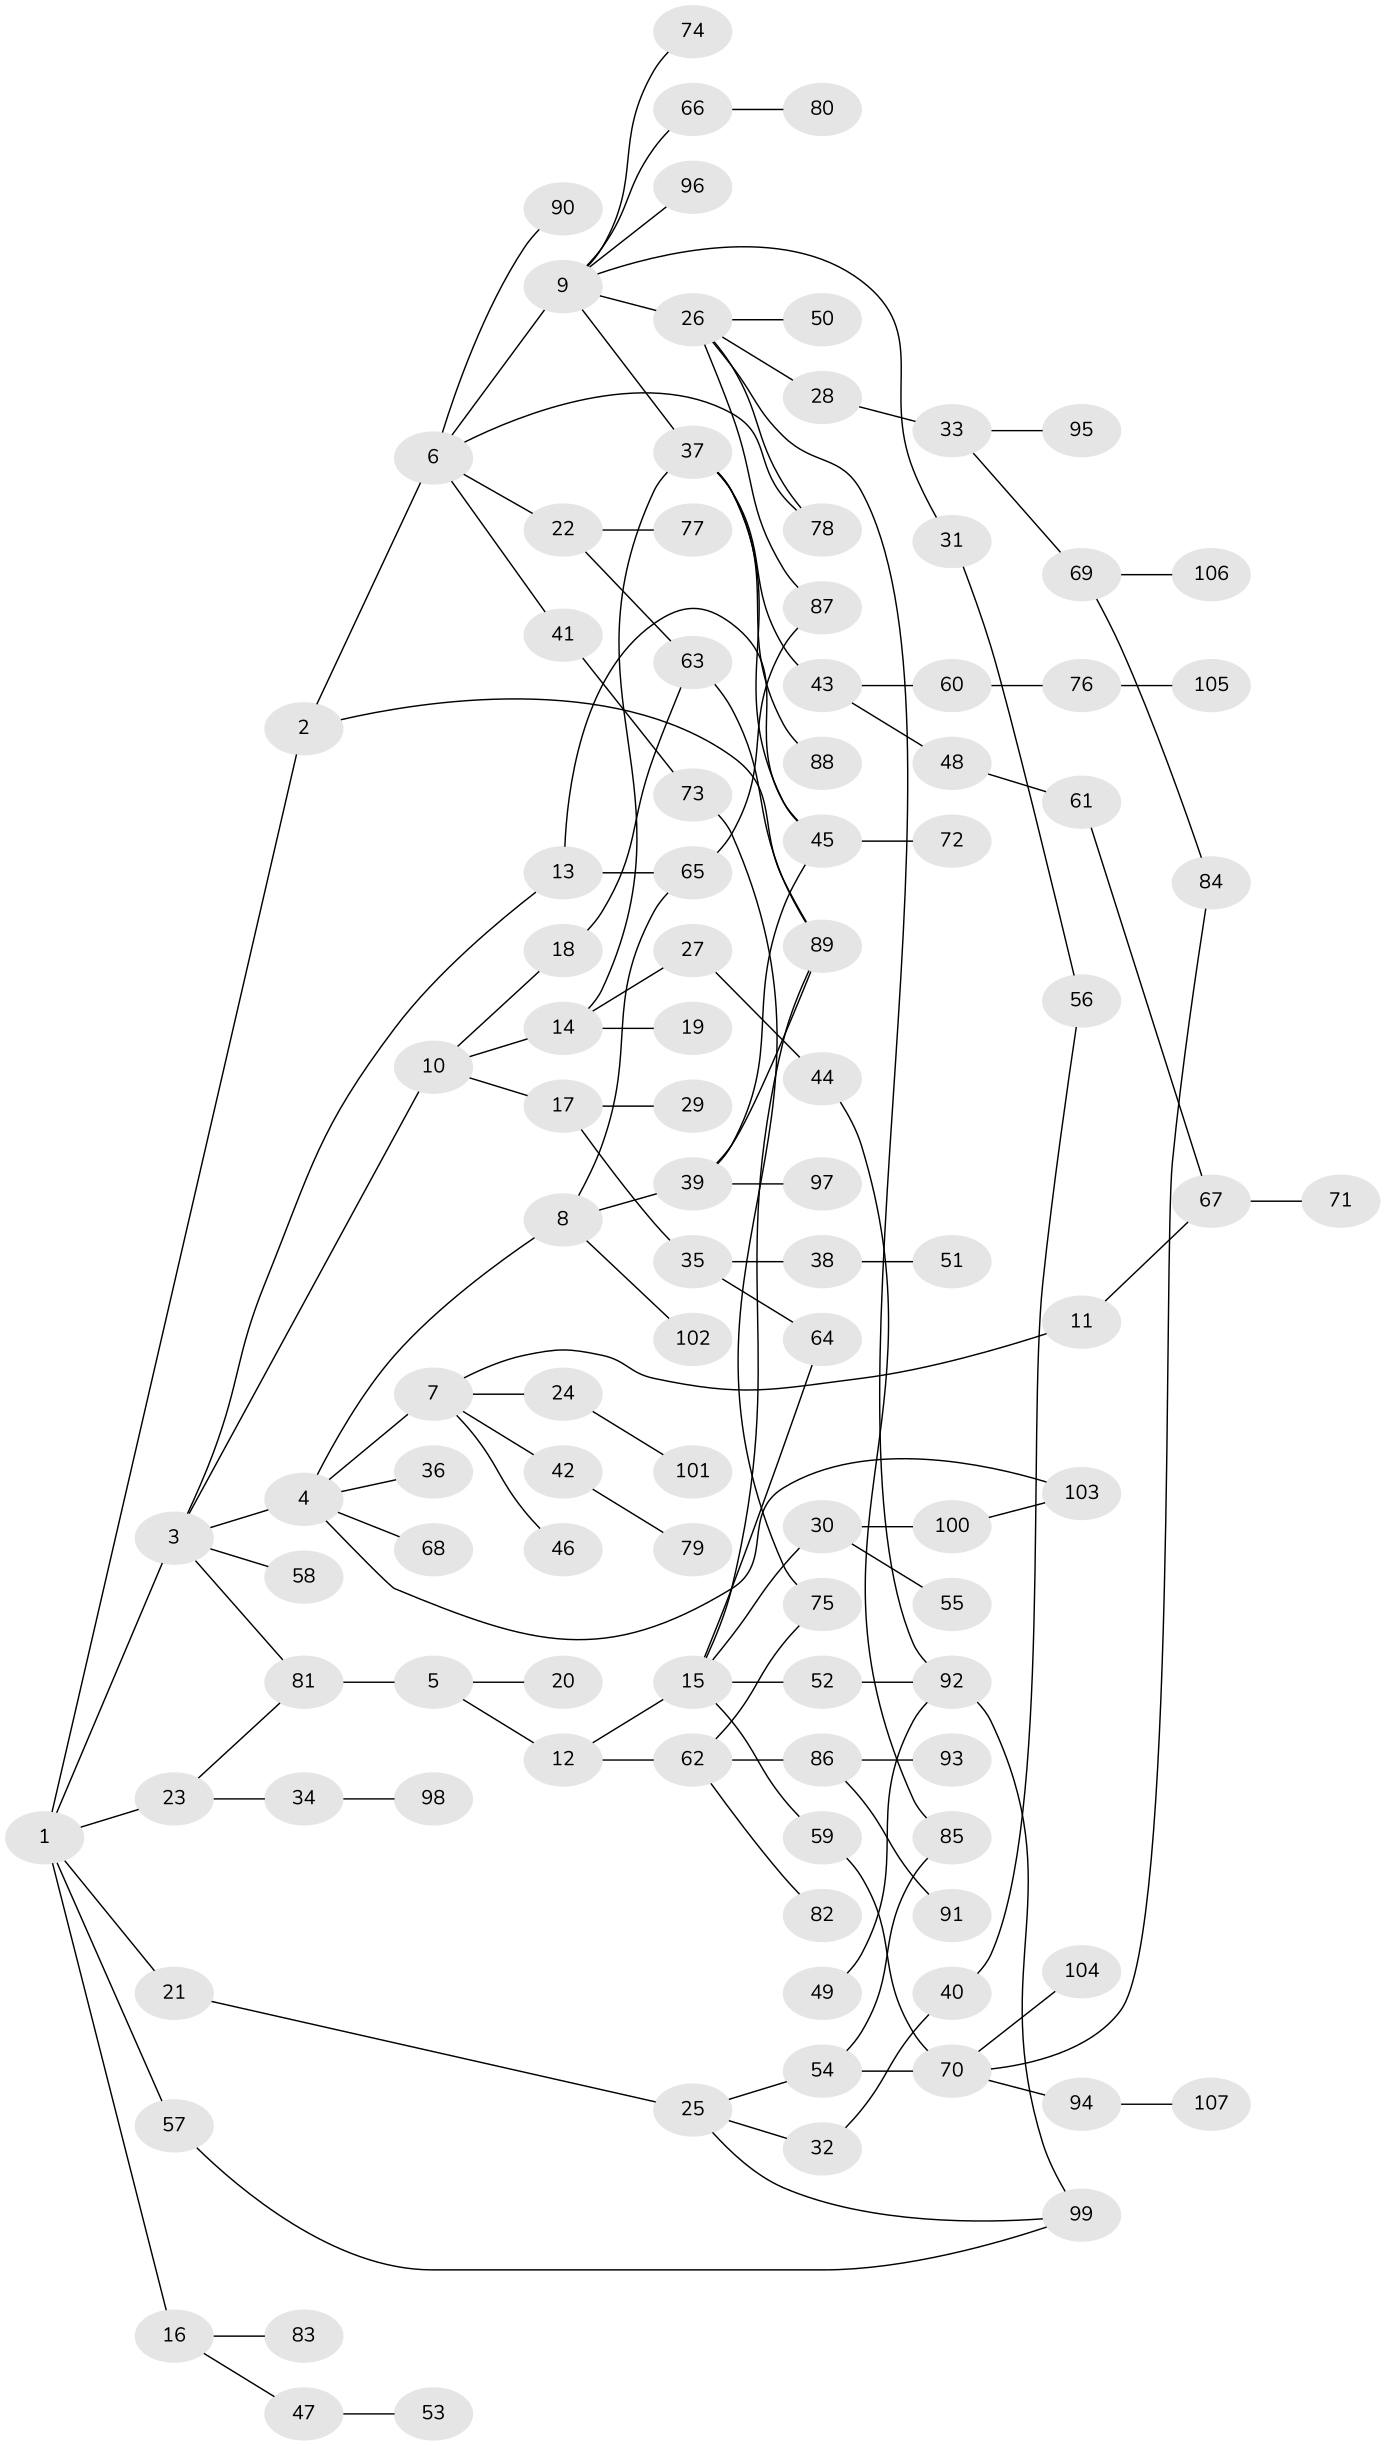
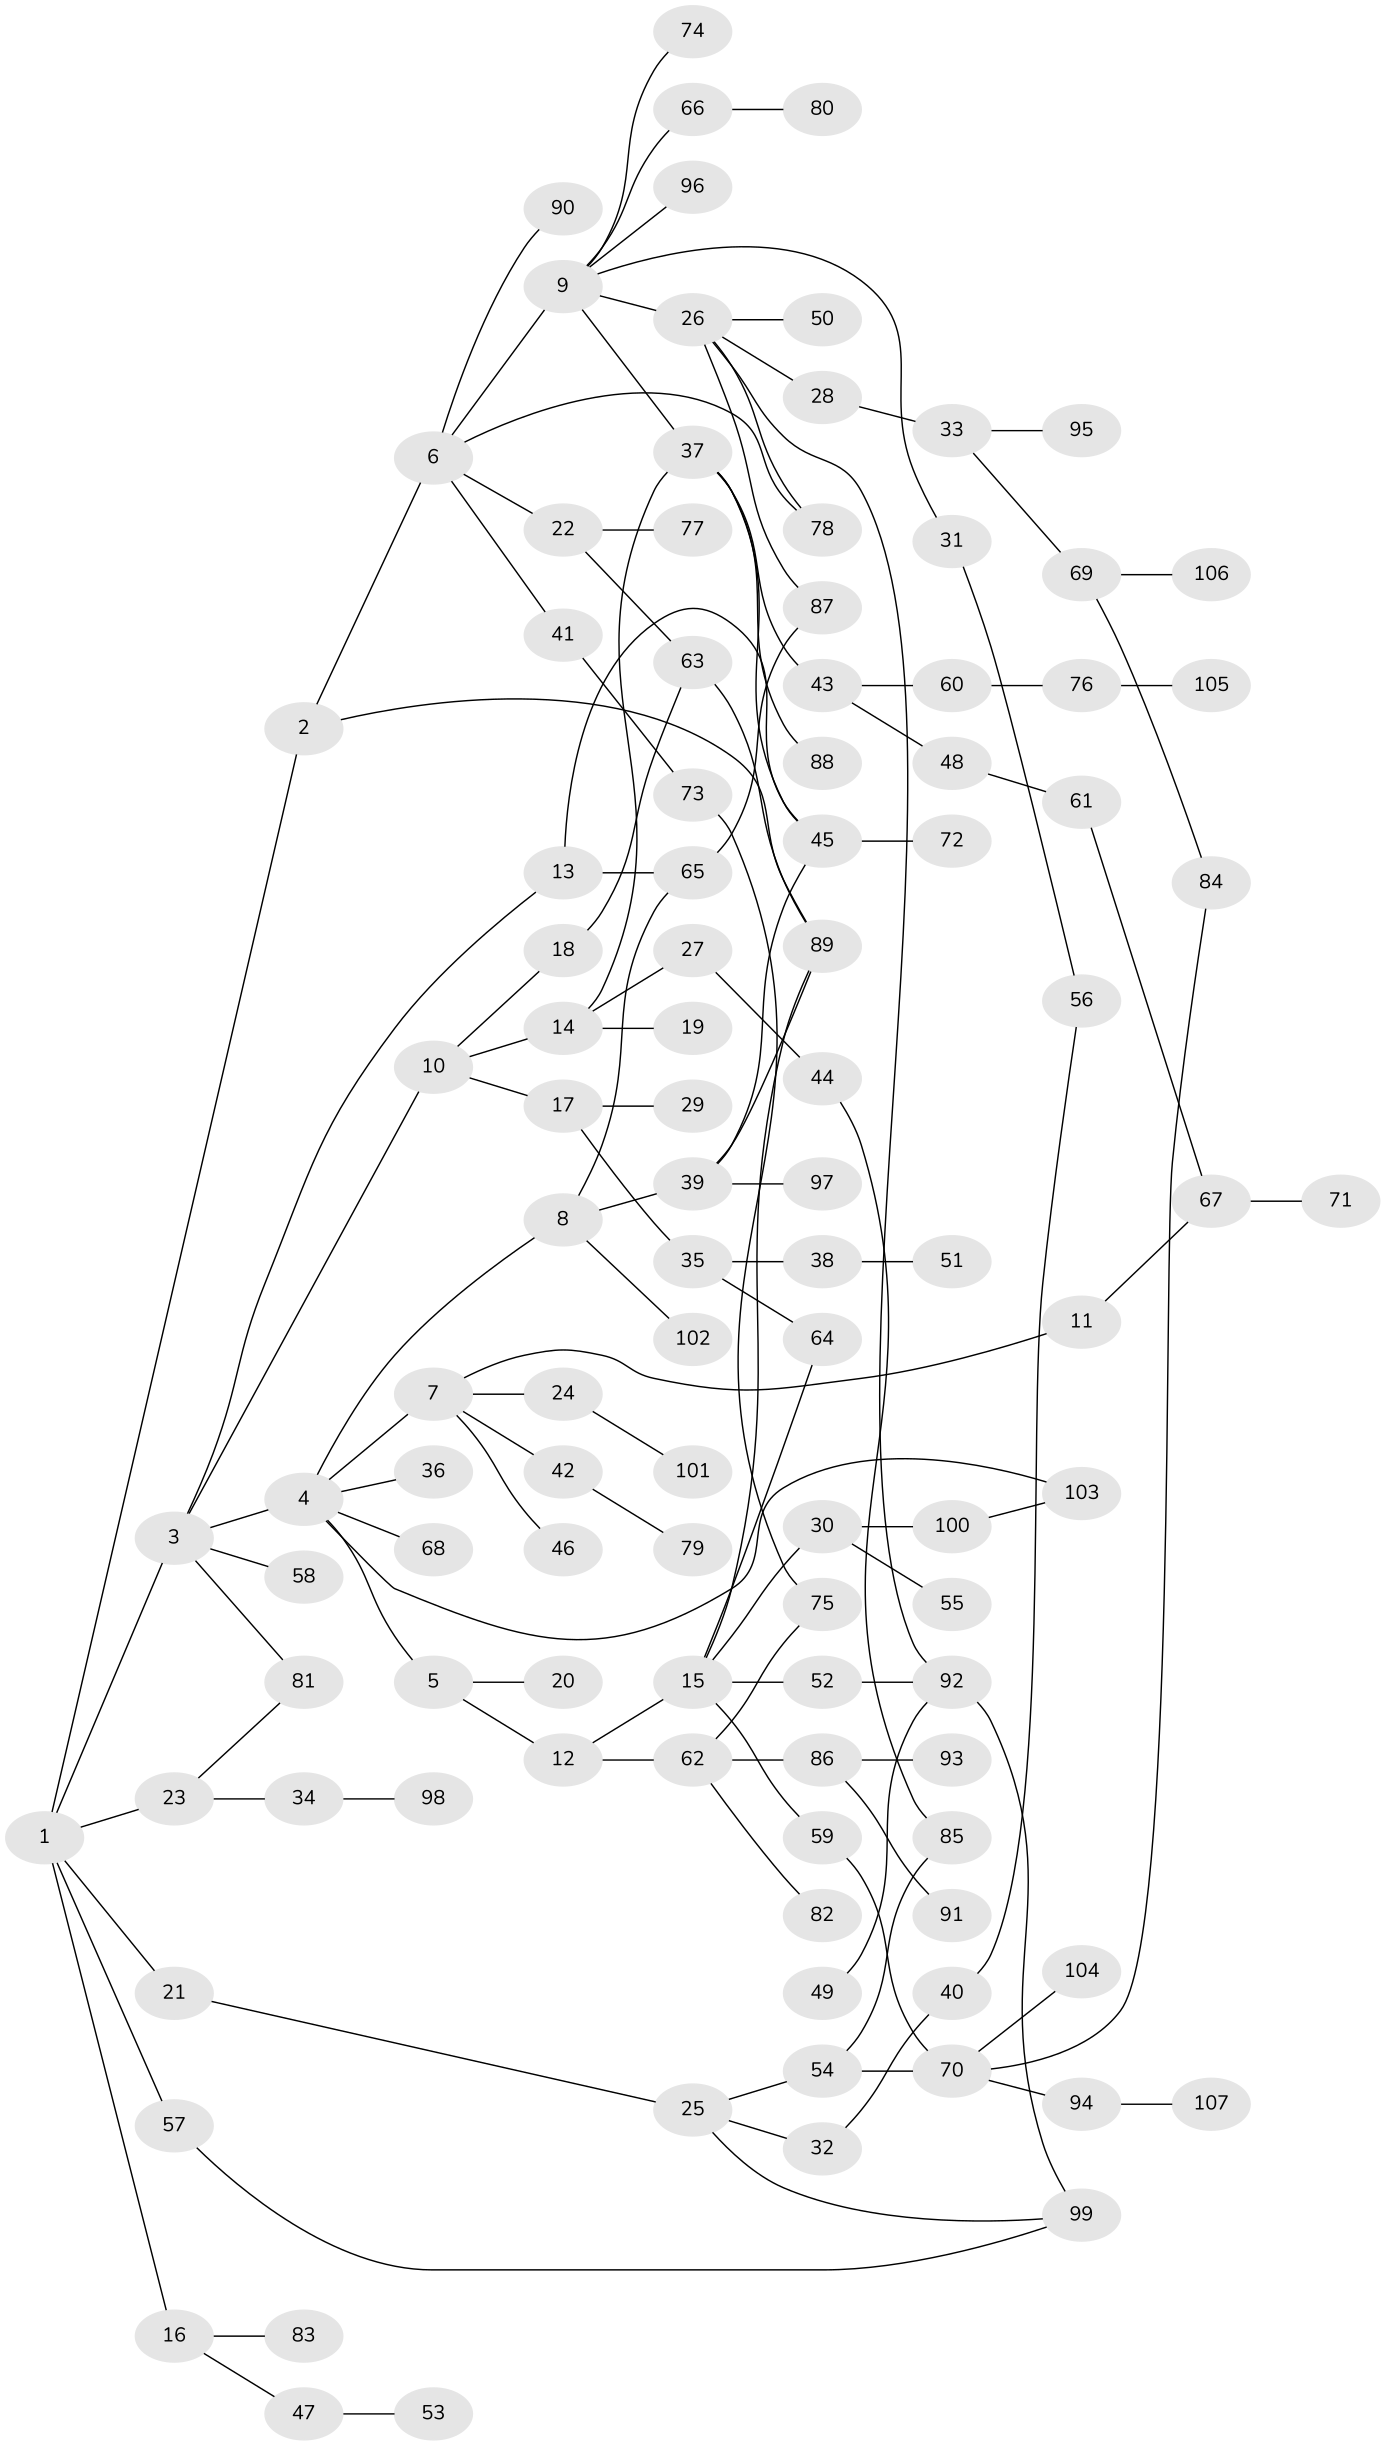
edge "81" -- "5": now "4" -- "5"
